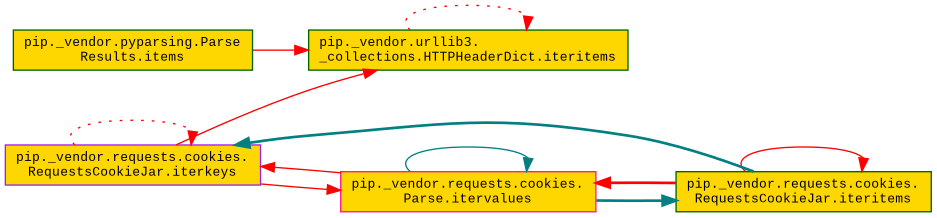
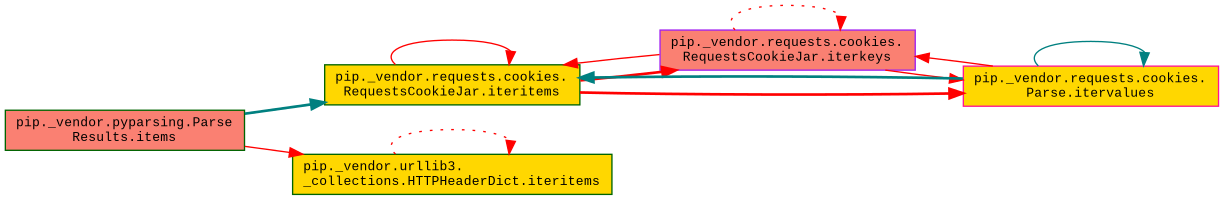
node "pip._vendor.pyparsing.Parse Results.items": fillcolor gold -> salmon
edge "pip._vendor.requests.cookies. RequestsCookieJar.iterkeys" -> "pip._vendor.urllib3. _collections.HTTPHeaderDict.iteritems": now "pip._vendor.requests.cookies. RequestsCookieJar.iterkeys" -> "pip._vendor.requests.cookies. RequestsCookieJar.iteritems"
edge "pip._vendor.pyparsing.Parse Results.items" -> "pip._vendor.requests.cookies. RequestsCookieJar.iteritems": added
edge "pip._vendor.requests.cookies. RequestsCookieJar.iteritems" -> "pip._vendor.requests.cookies. RequestsCookieJar.iterkeys": color teal -> red
node "pip._vendor.requests.cookies. RequestsCookieJar.iterkeys": fillcolor gold -> salmon
